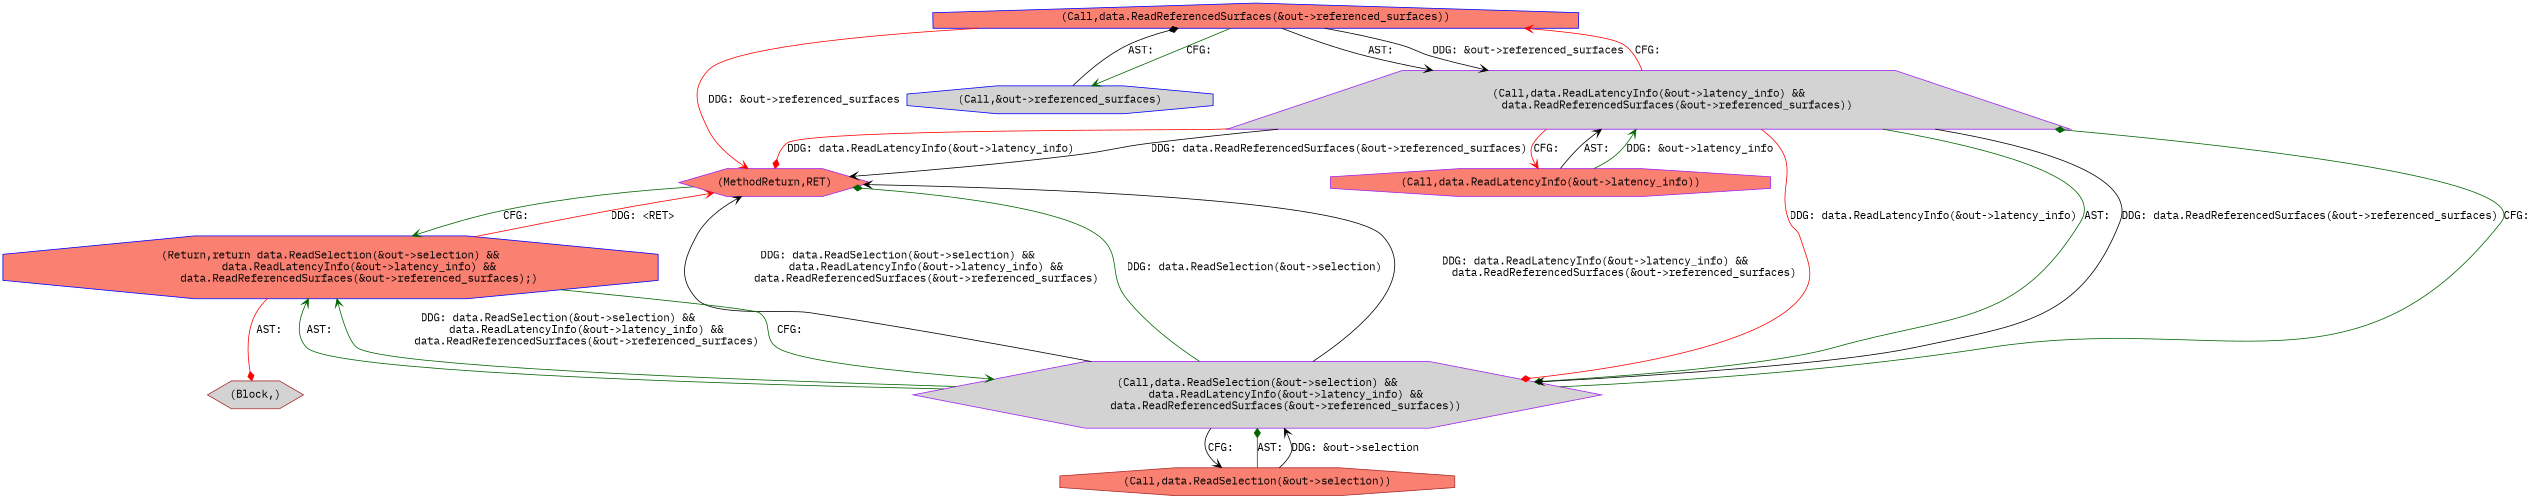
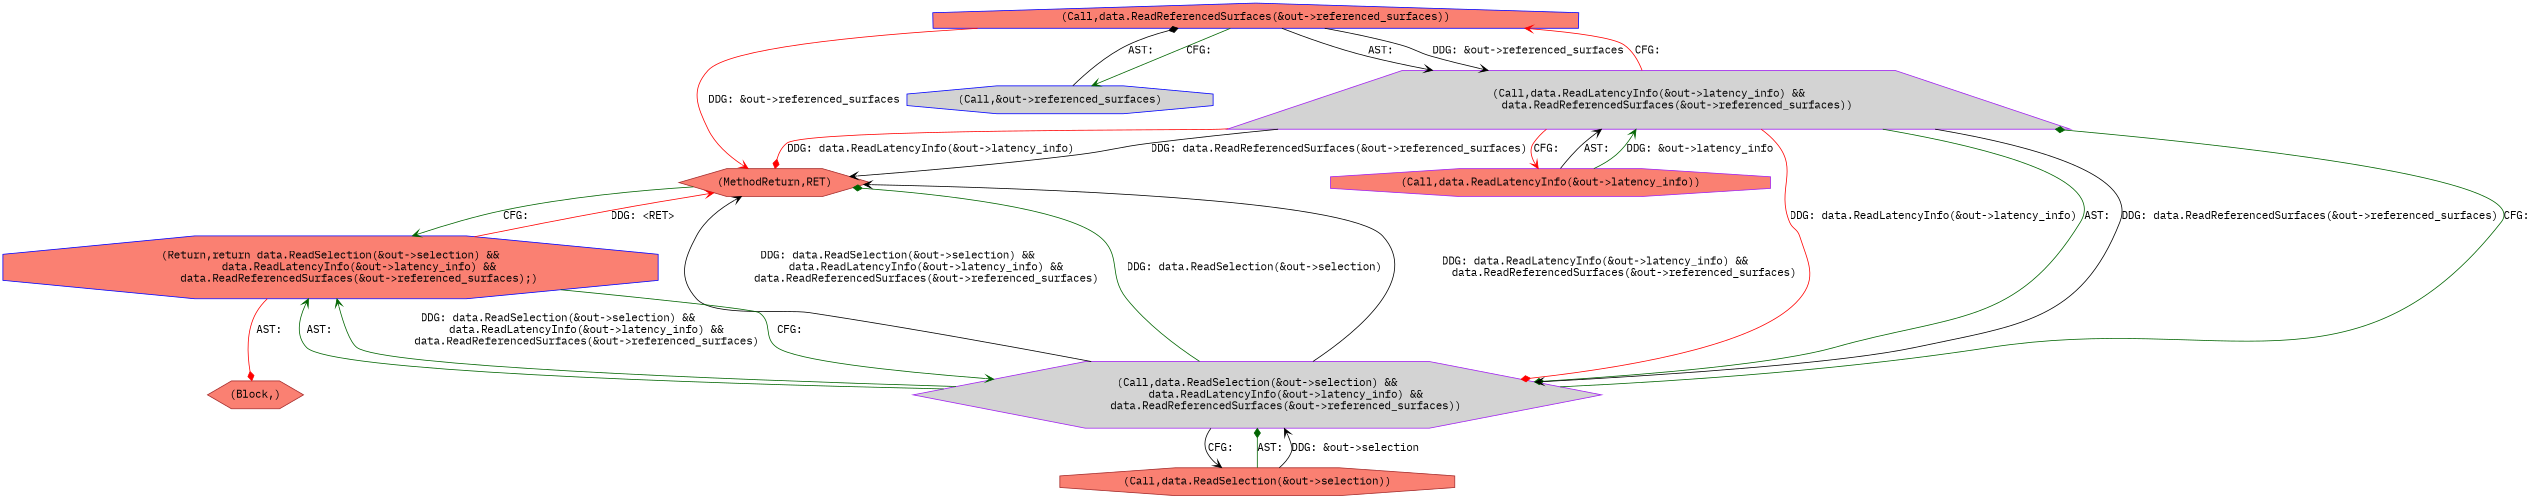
node "(MethodReturn,RET)": color purple -> brown
node "(Block,)": fillcolor lightgrey -> salmon
